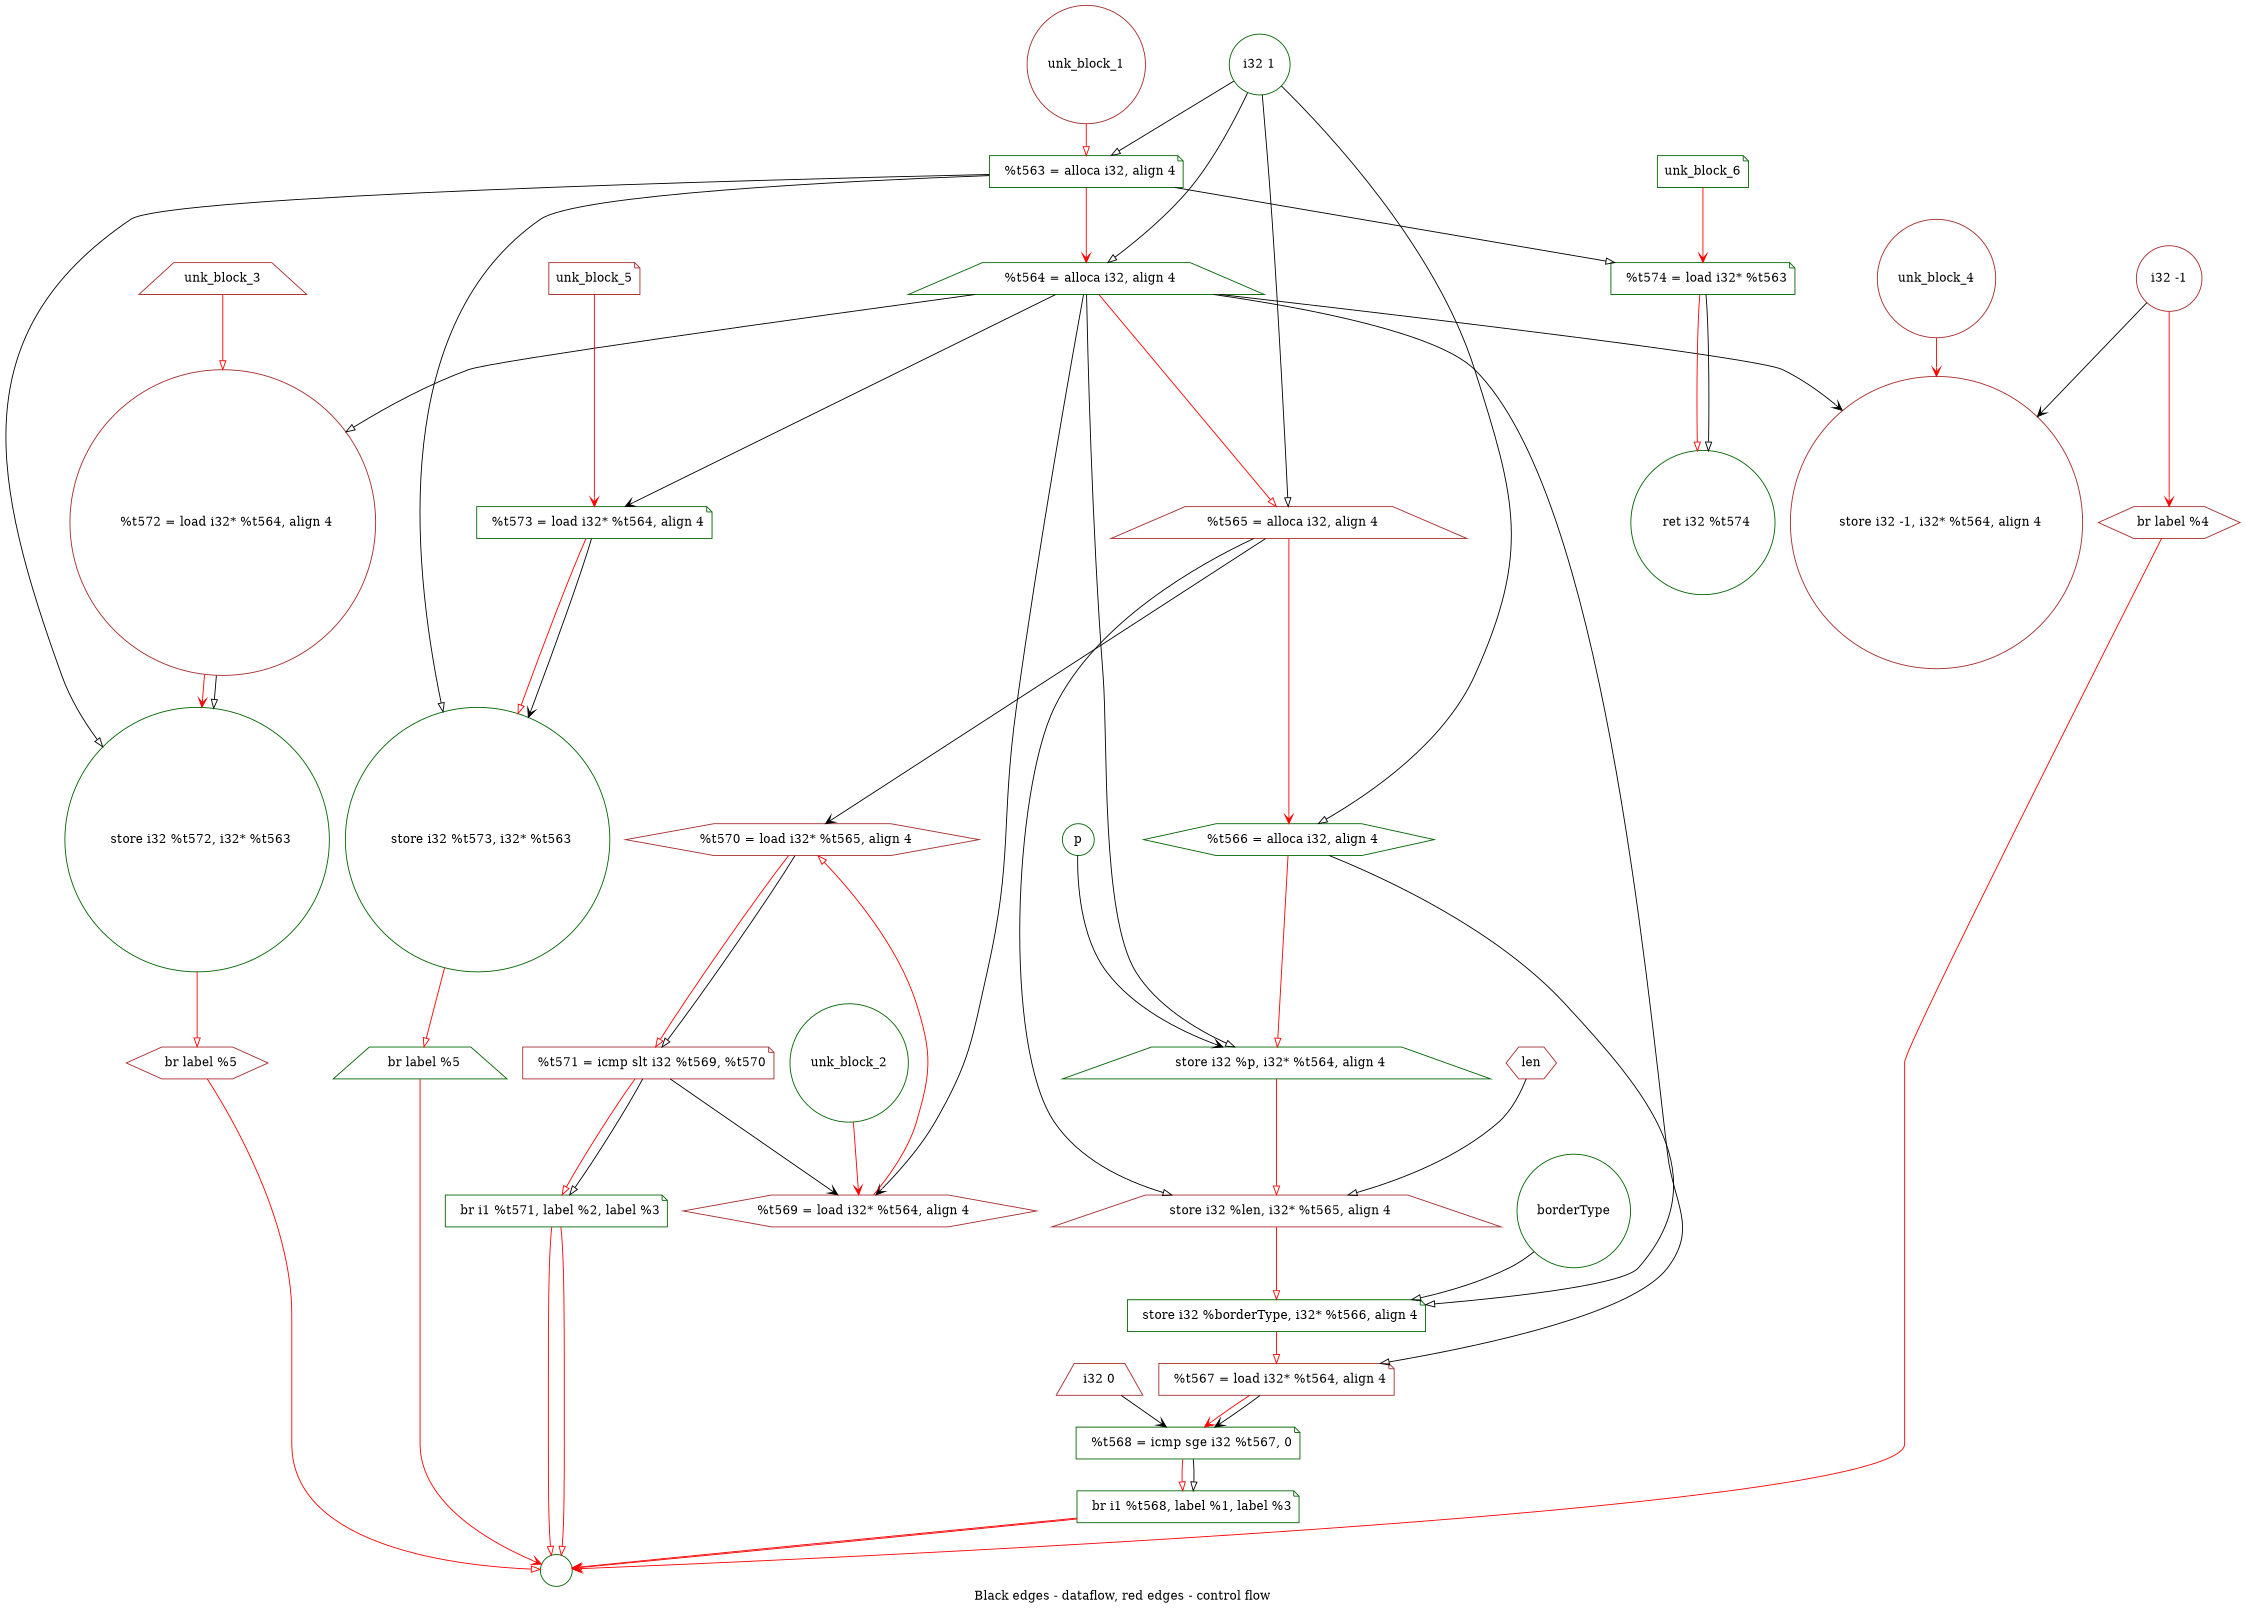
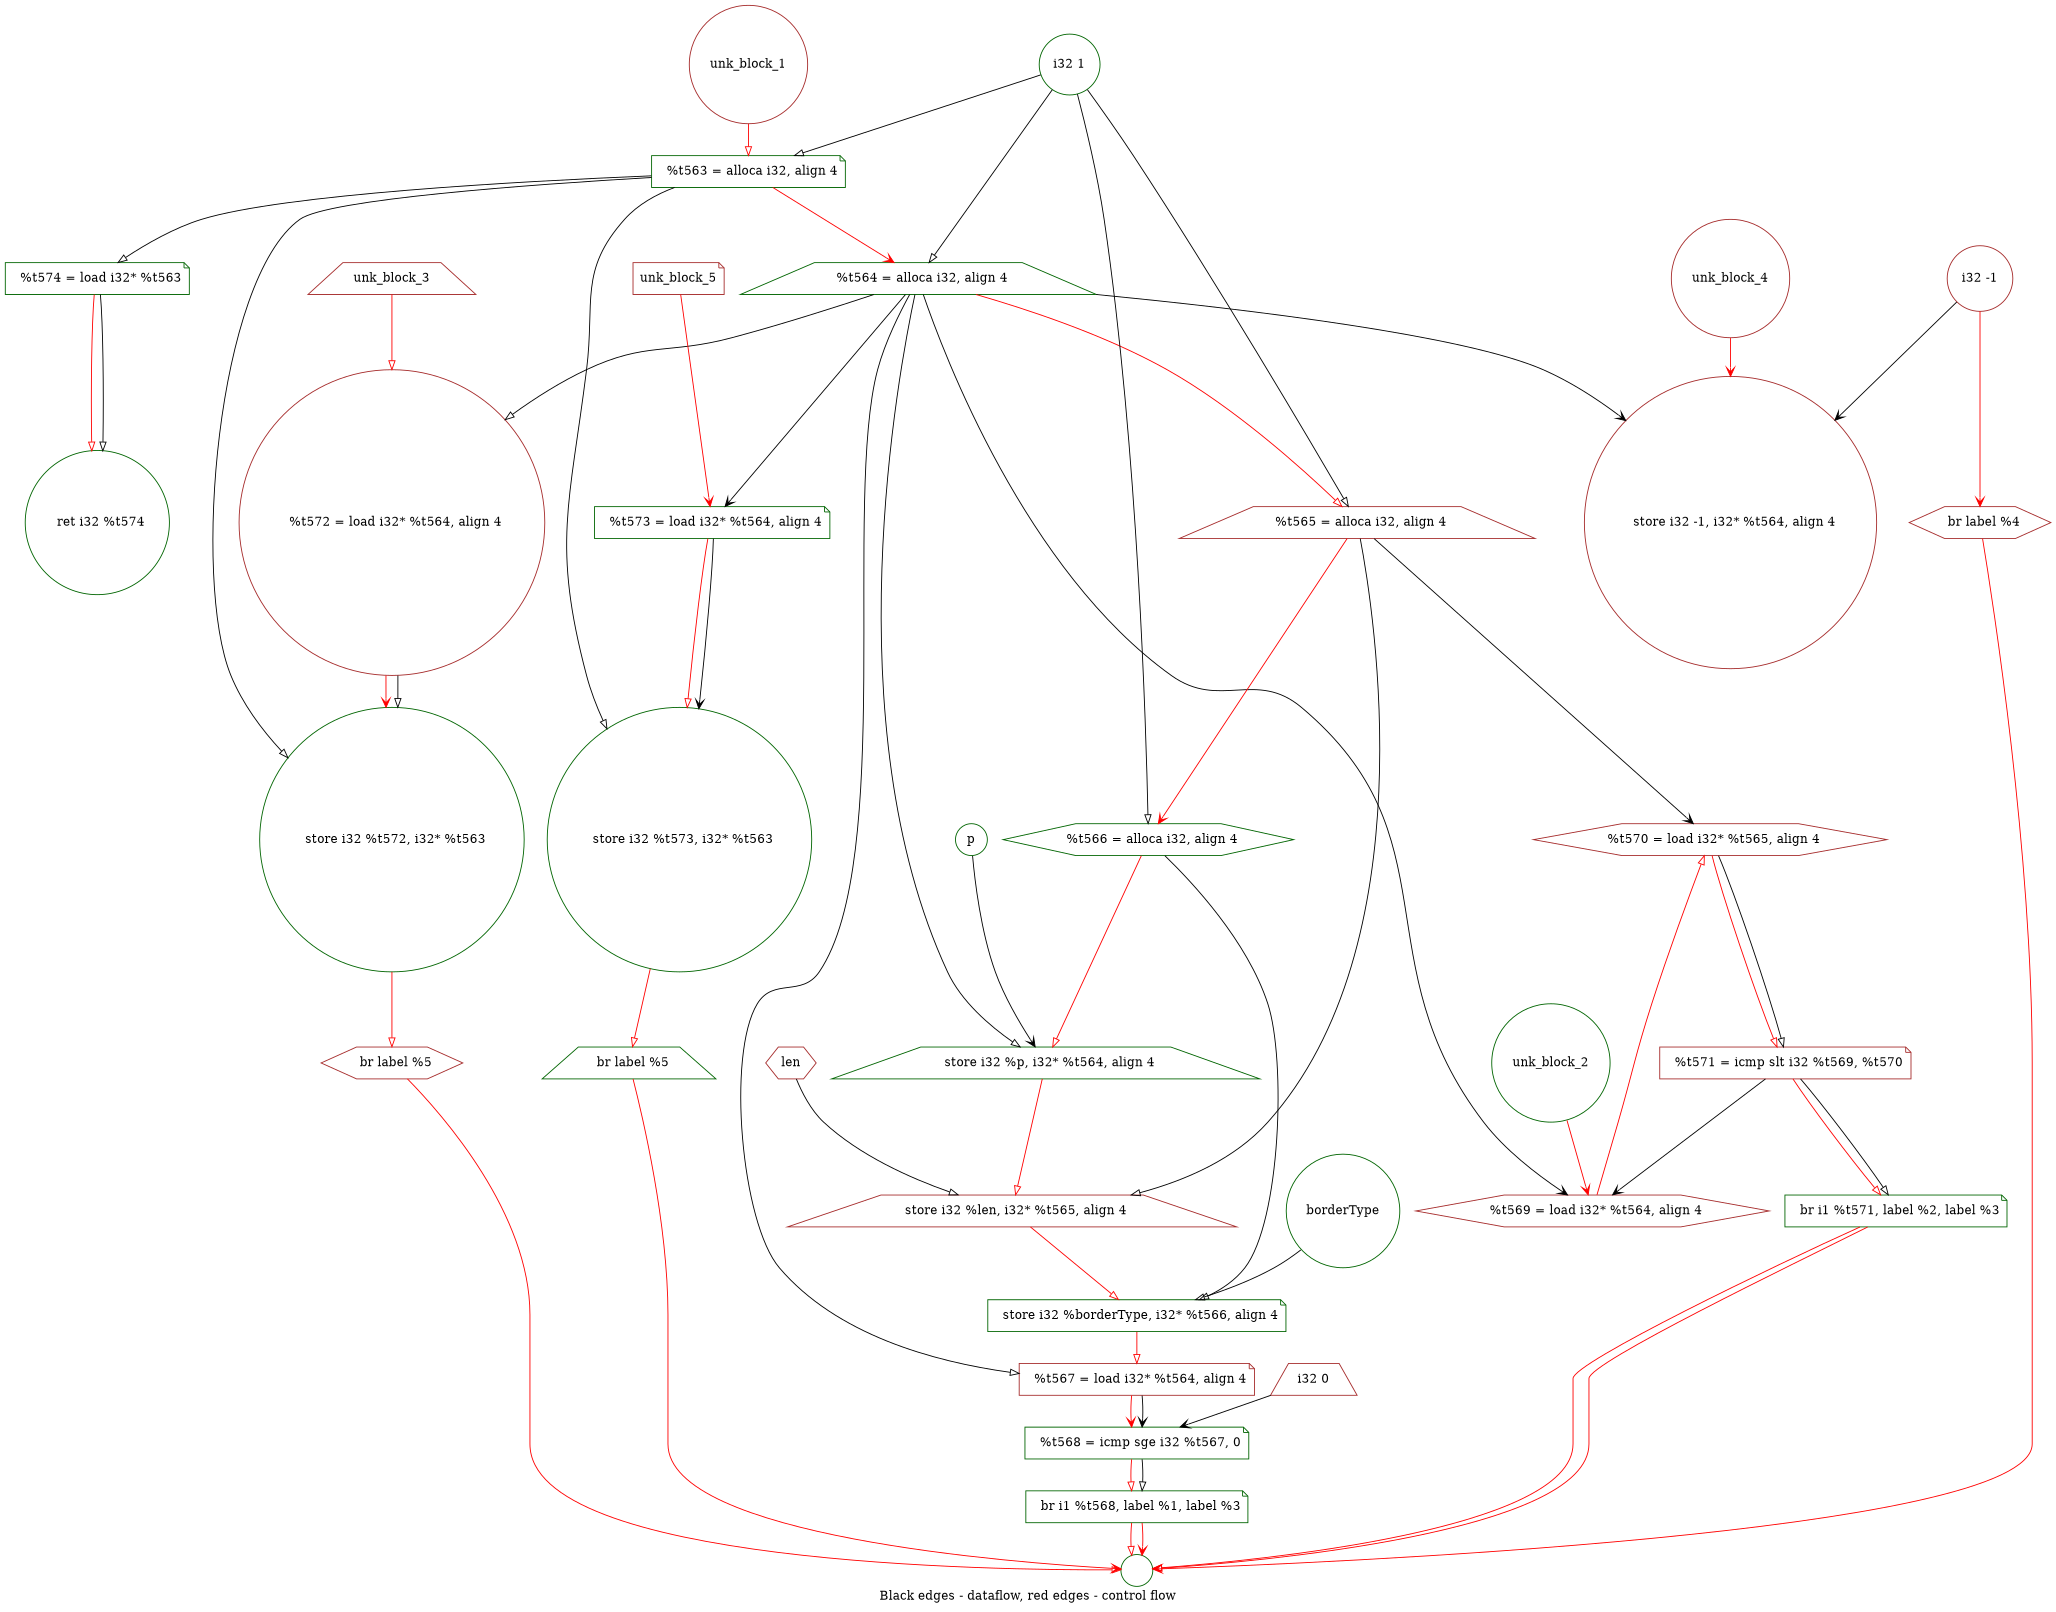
node "unk_block_6": removed
